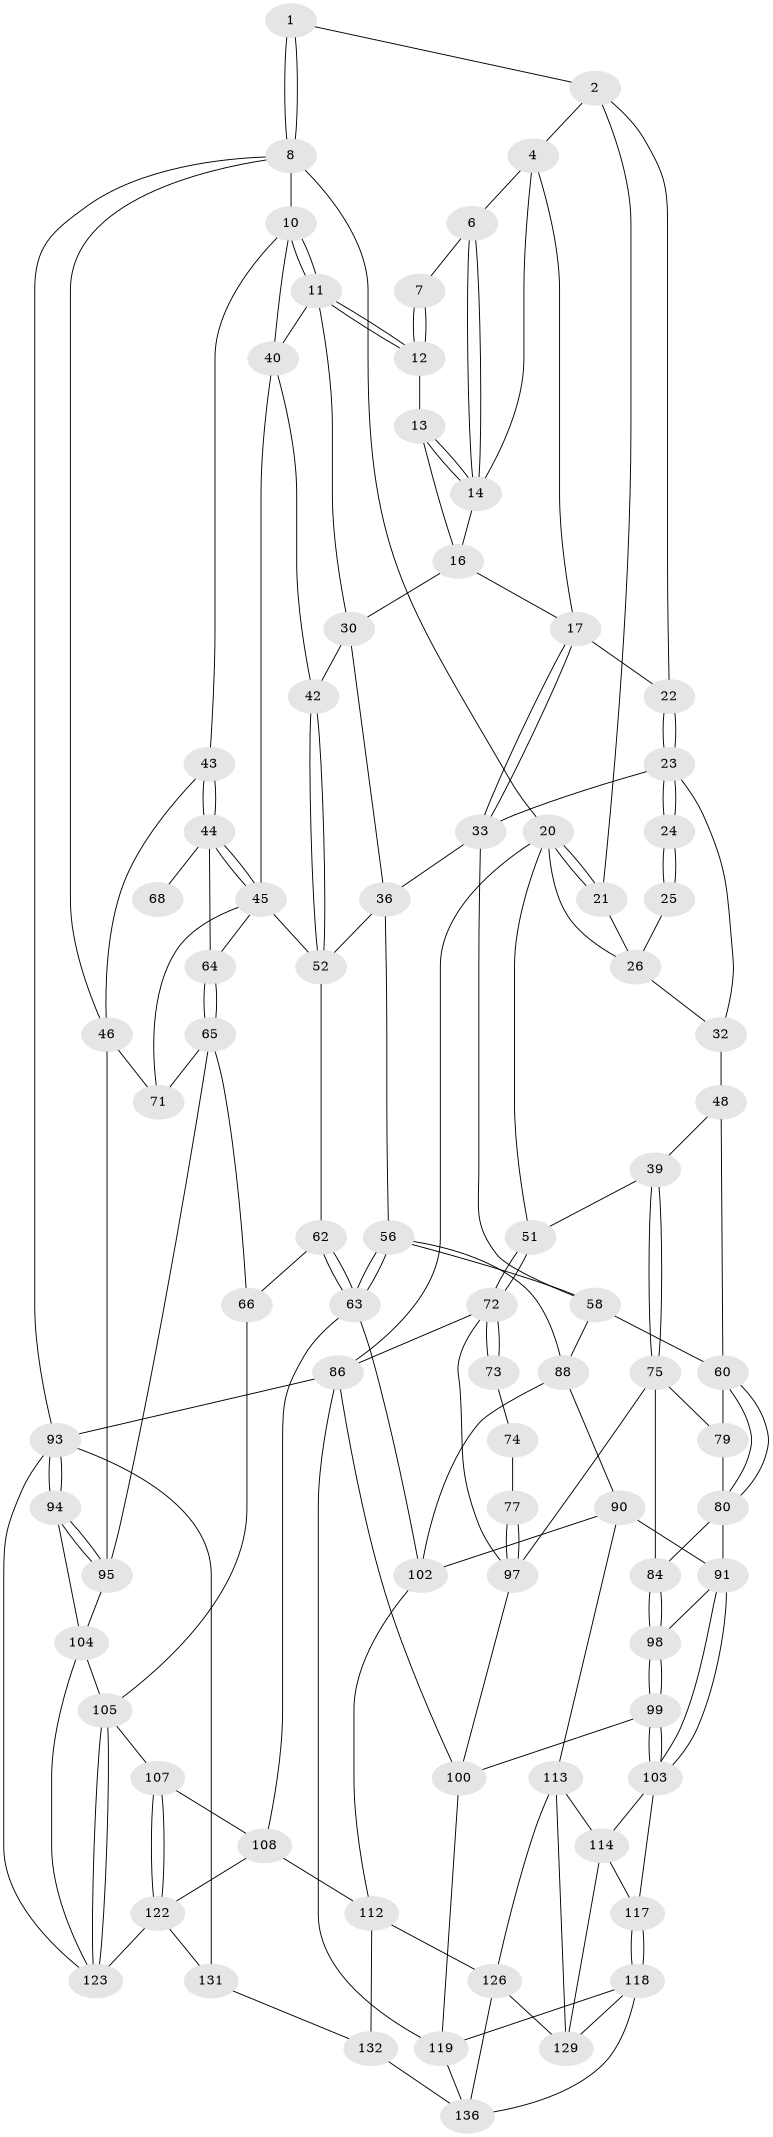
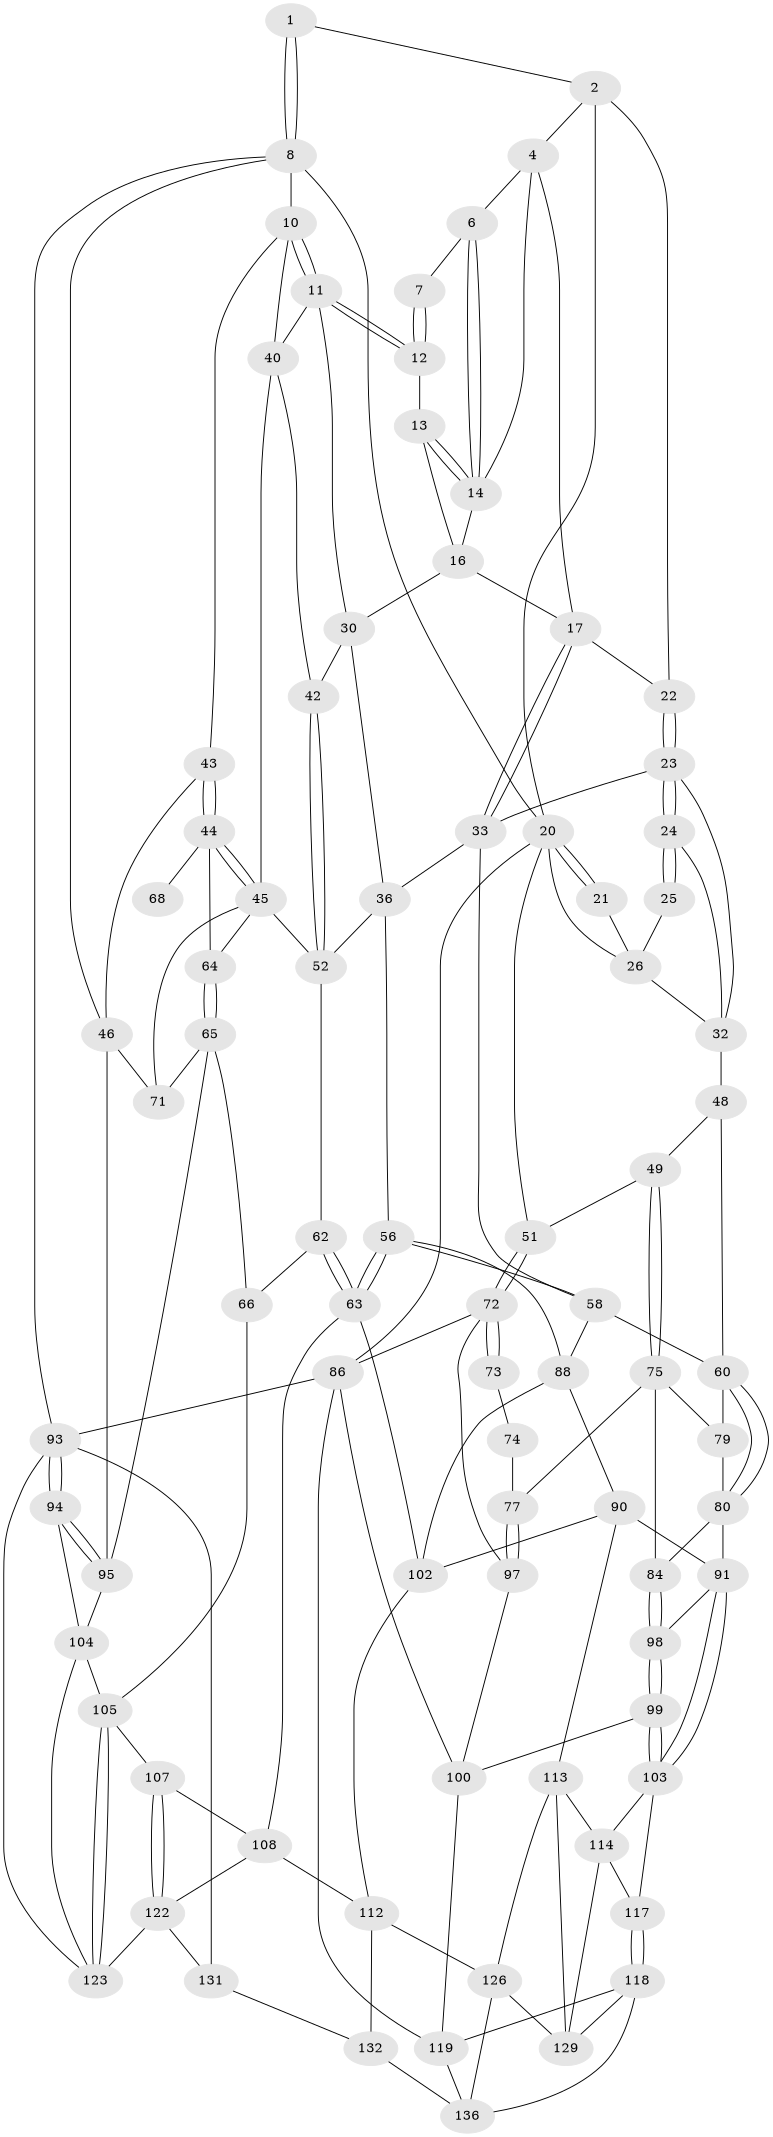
edge "2" -- "21": now "2" -- "20"
edge "24" -- "32": added
node "39": label "39" -> "49"
edge "75" -- "97": now "75" -- "77"
